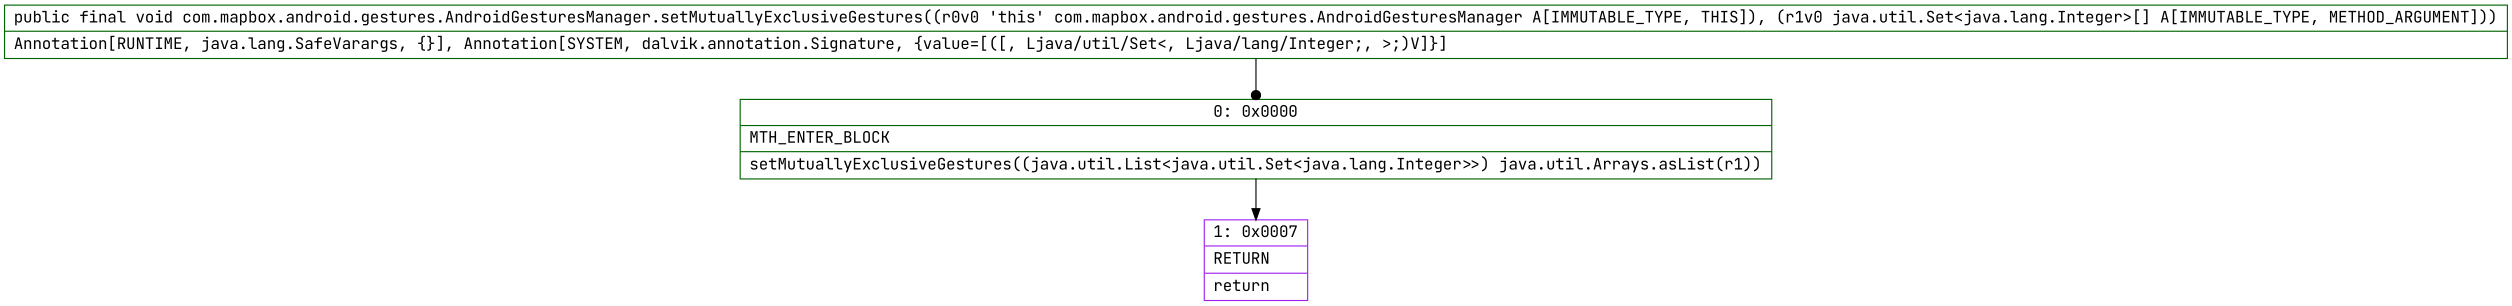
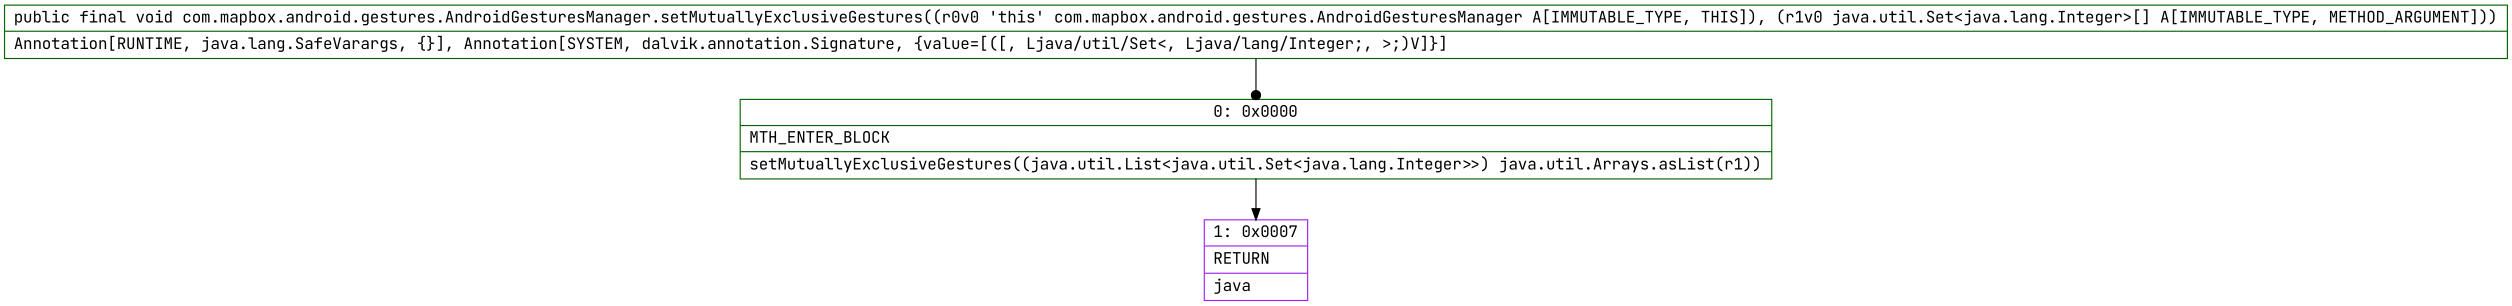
node "1: 0x0007": text "return" -> "java"
